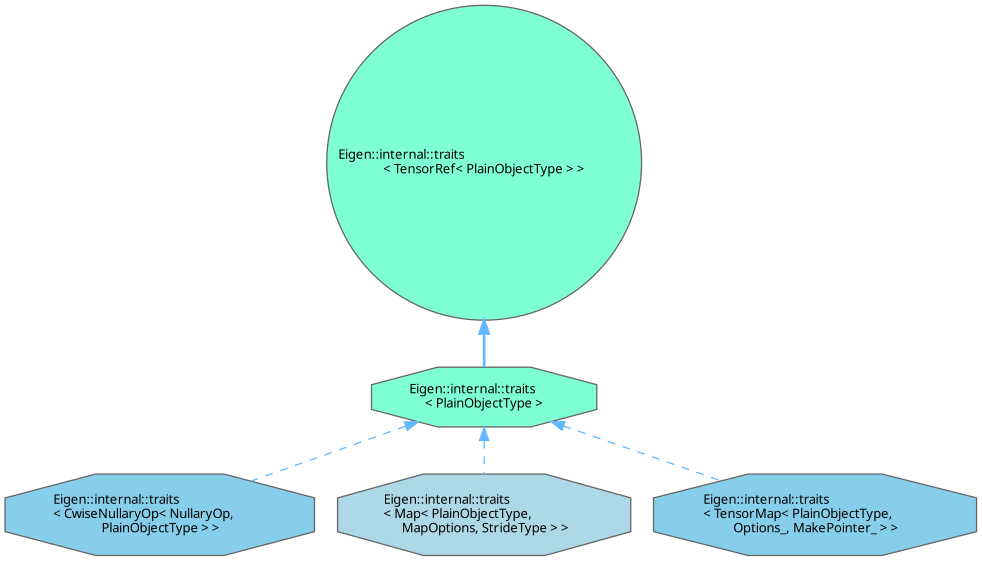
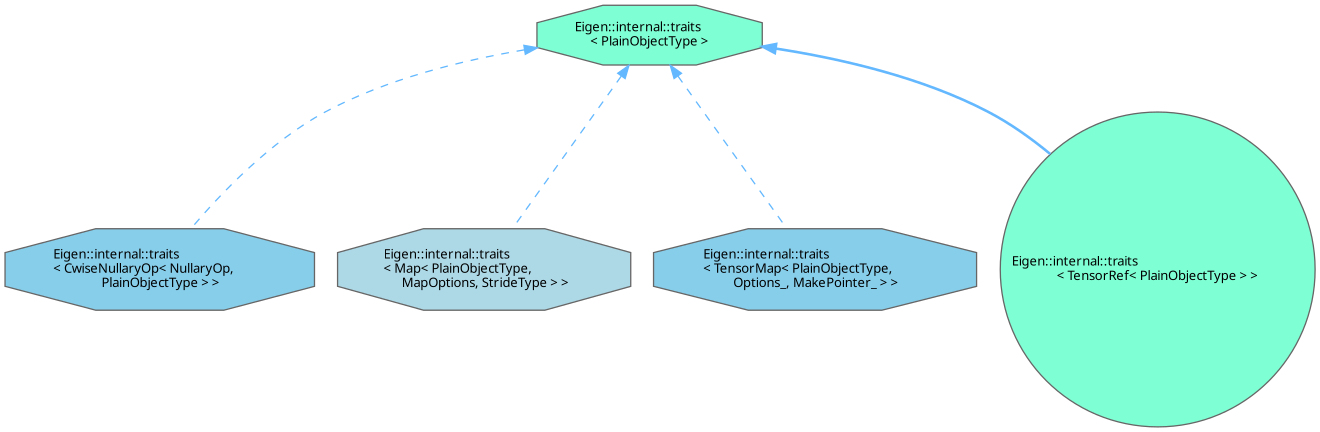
edge "Eigen::internal::traits < PlainObjectType >" -> "Eigen::internal::traits < TensorRef< PlainObjectType > >": reversed
